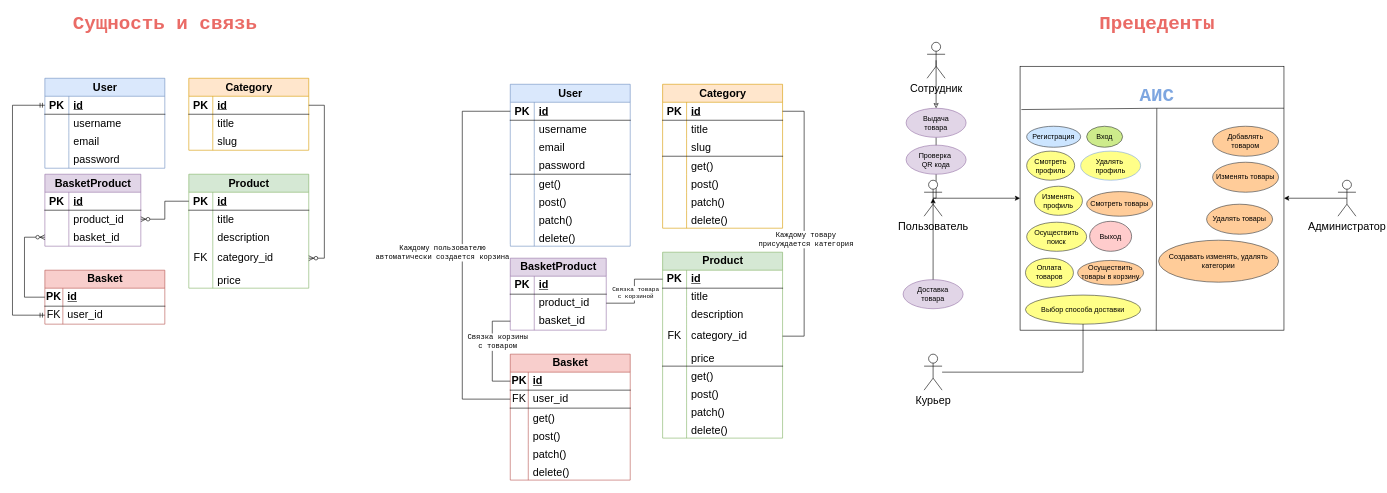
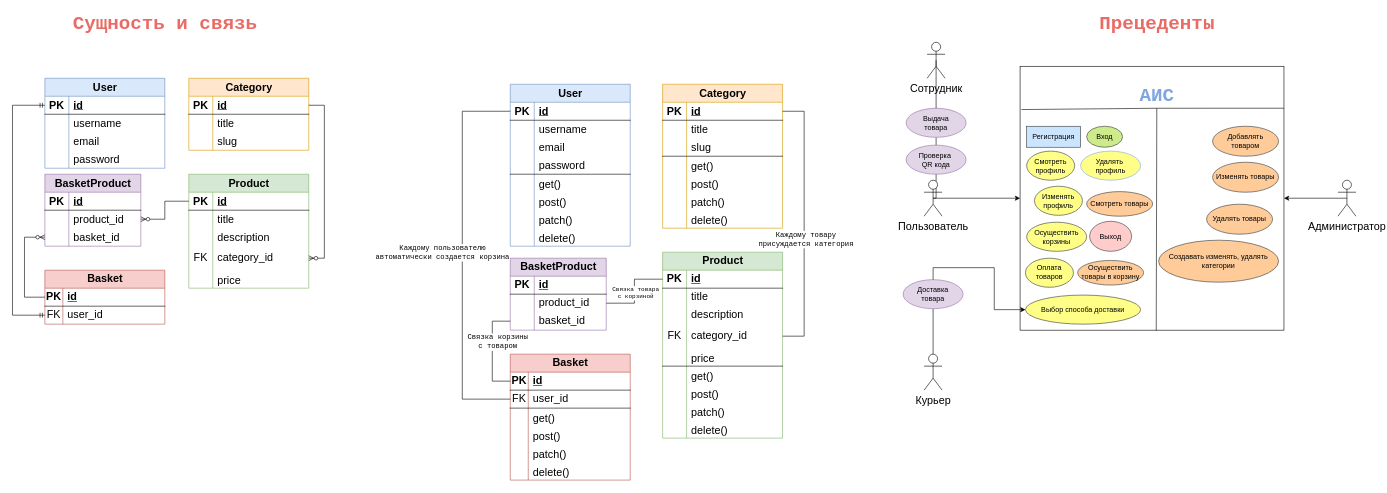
edge "Сотрудник" -> "Выдача товара": arrowhead classic -> none
node "Регистрация": shape ellipse -> rectangle
node "Осуществить поиск": label "Осуществить поиск" -> "Осуществить корзины"
edge "Доставка товара" -> "Пользователь": now "Доставка товара" -> "Выбор способа доставки"
edge "Выбор способа доставки" -- "Курьер": now "Доставка товара" -- "Курьер"
